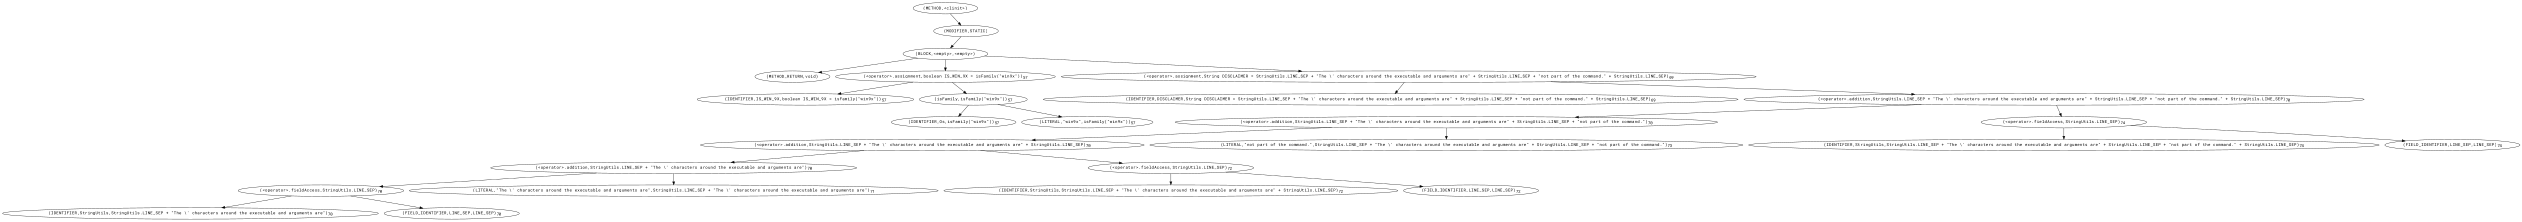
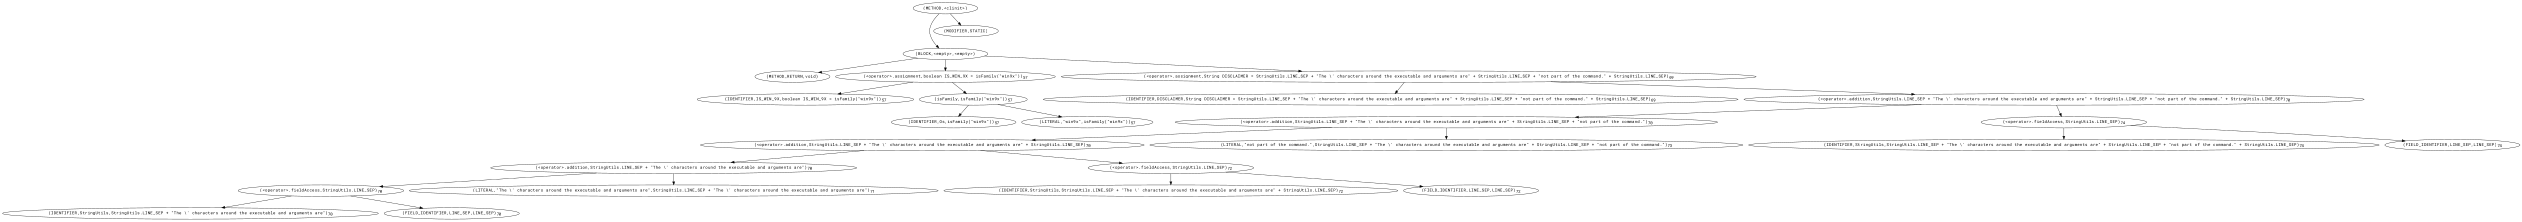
edge "(MODIFIER,STATIC)" -> "(BLOCK,<empty>,<empty>)": now "(METHOD,<clinit>)" -> "(BLOCK,<empty>,<empty>)"
